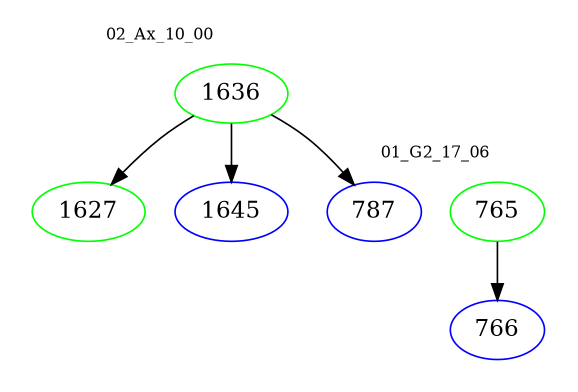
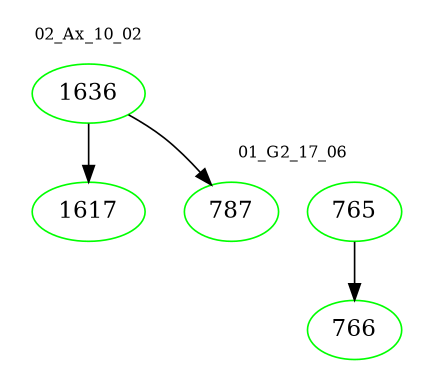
cluster "02_Ax_10_00": label "02_Ax_10_00" -> "02_Ax_10_02"
node "1627": label "1627" -> "1617"
node "1645": removed
node "787": color blue -> green
node "766": color blue -> green
